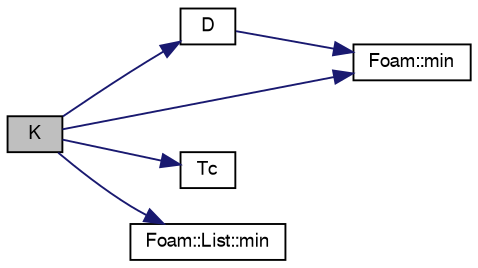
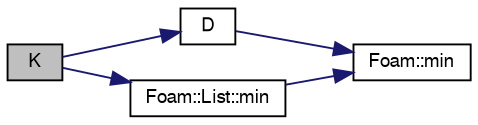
edge "K" -> "Foam::min": now "Foam::List::min" -> "Foam::min"
node "Tc": removed
